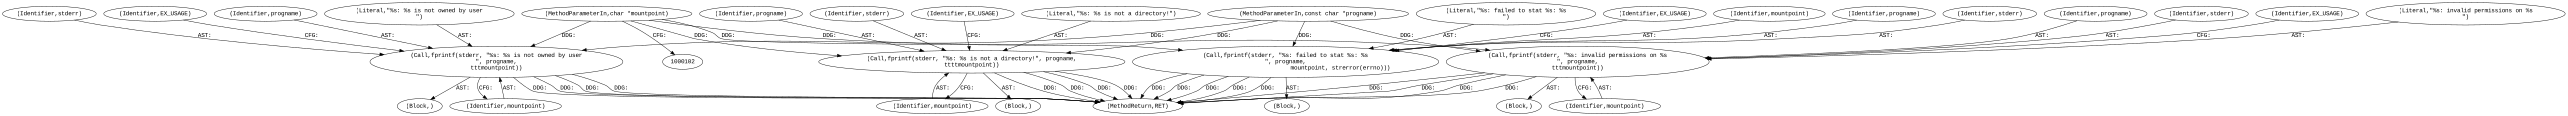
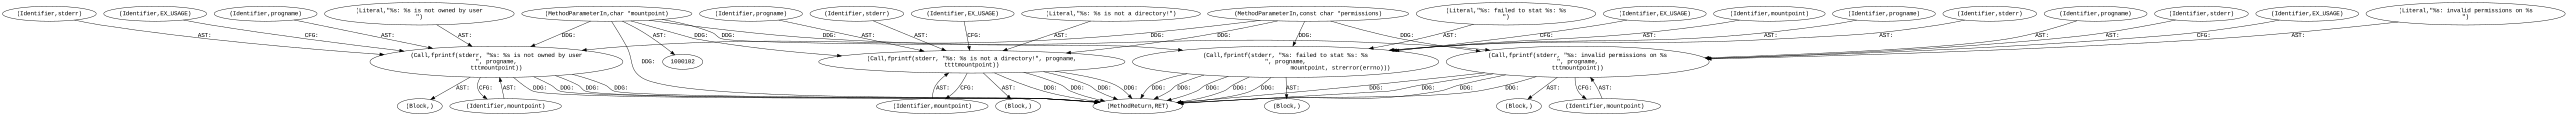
node "(MethodParameterIn,const char *progname)": label "(MethodParameterIn,const char *progname)" -> "(MethodParameterIn,const char *permissions)"
edge "(MethodParameterIn,char *mountpoint)" -> "1000102": label "CFG: " -> "AST: "
edge "(MethodParameterIn,char *mountpoint)" -> "(MethodReturn,RET)": added, label "DDG:"
